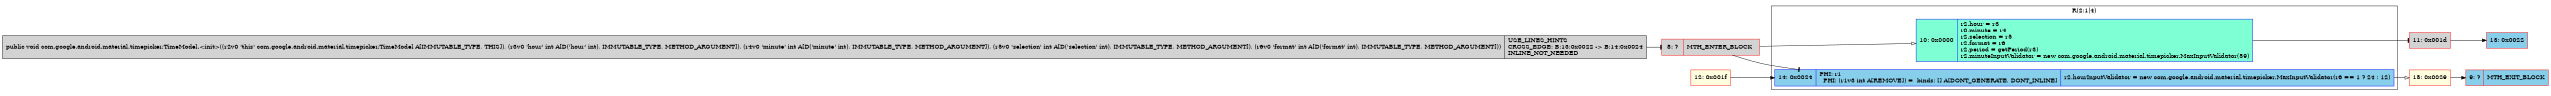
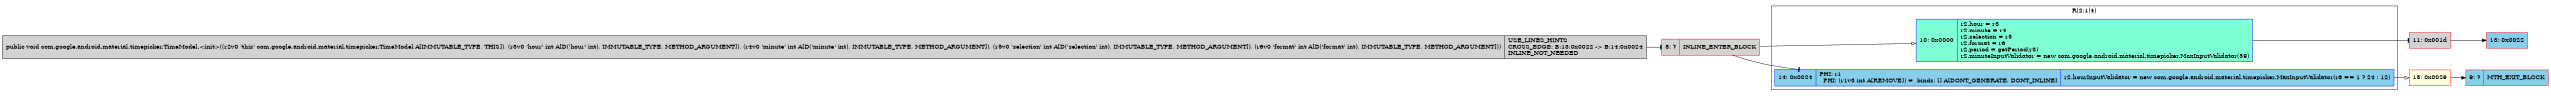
node "10: 0x0000": text "r0.minute = r4" -> "r2.minute = r4"
node "8: ?": text "MTH_ENTER_BLOCK" -> "INLINE_ENTER_BLOCK"
node "12: 0x001f": removed
